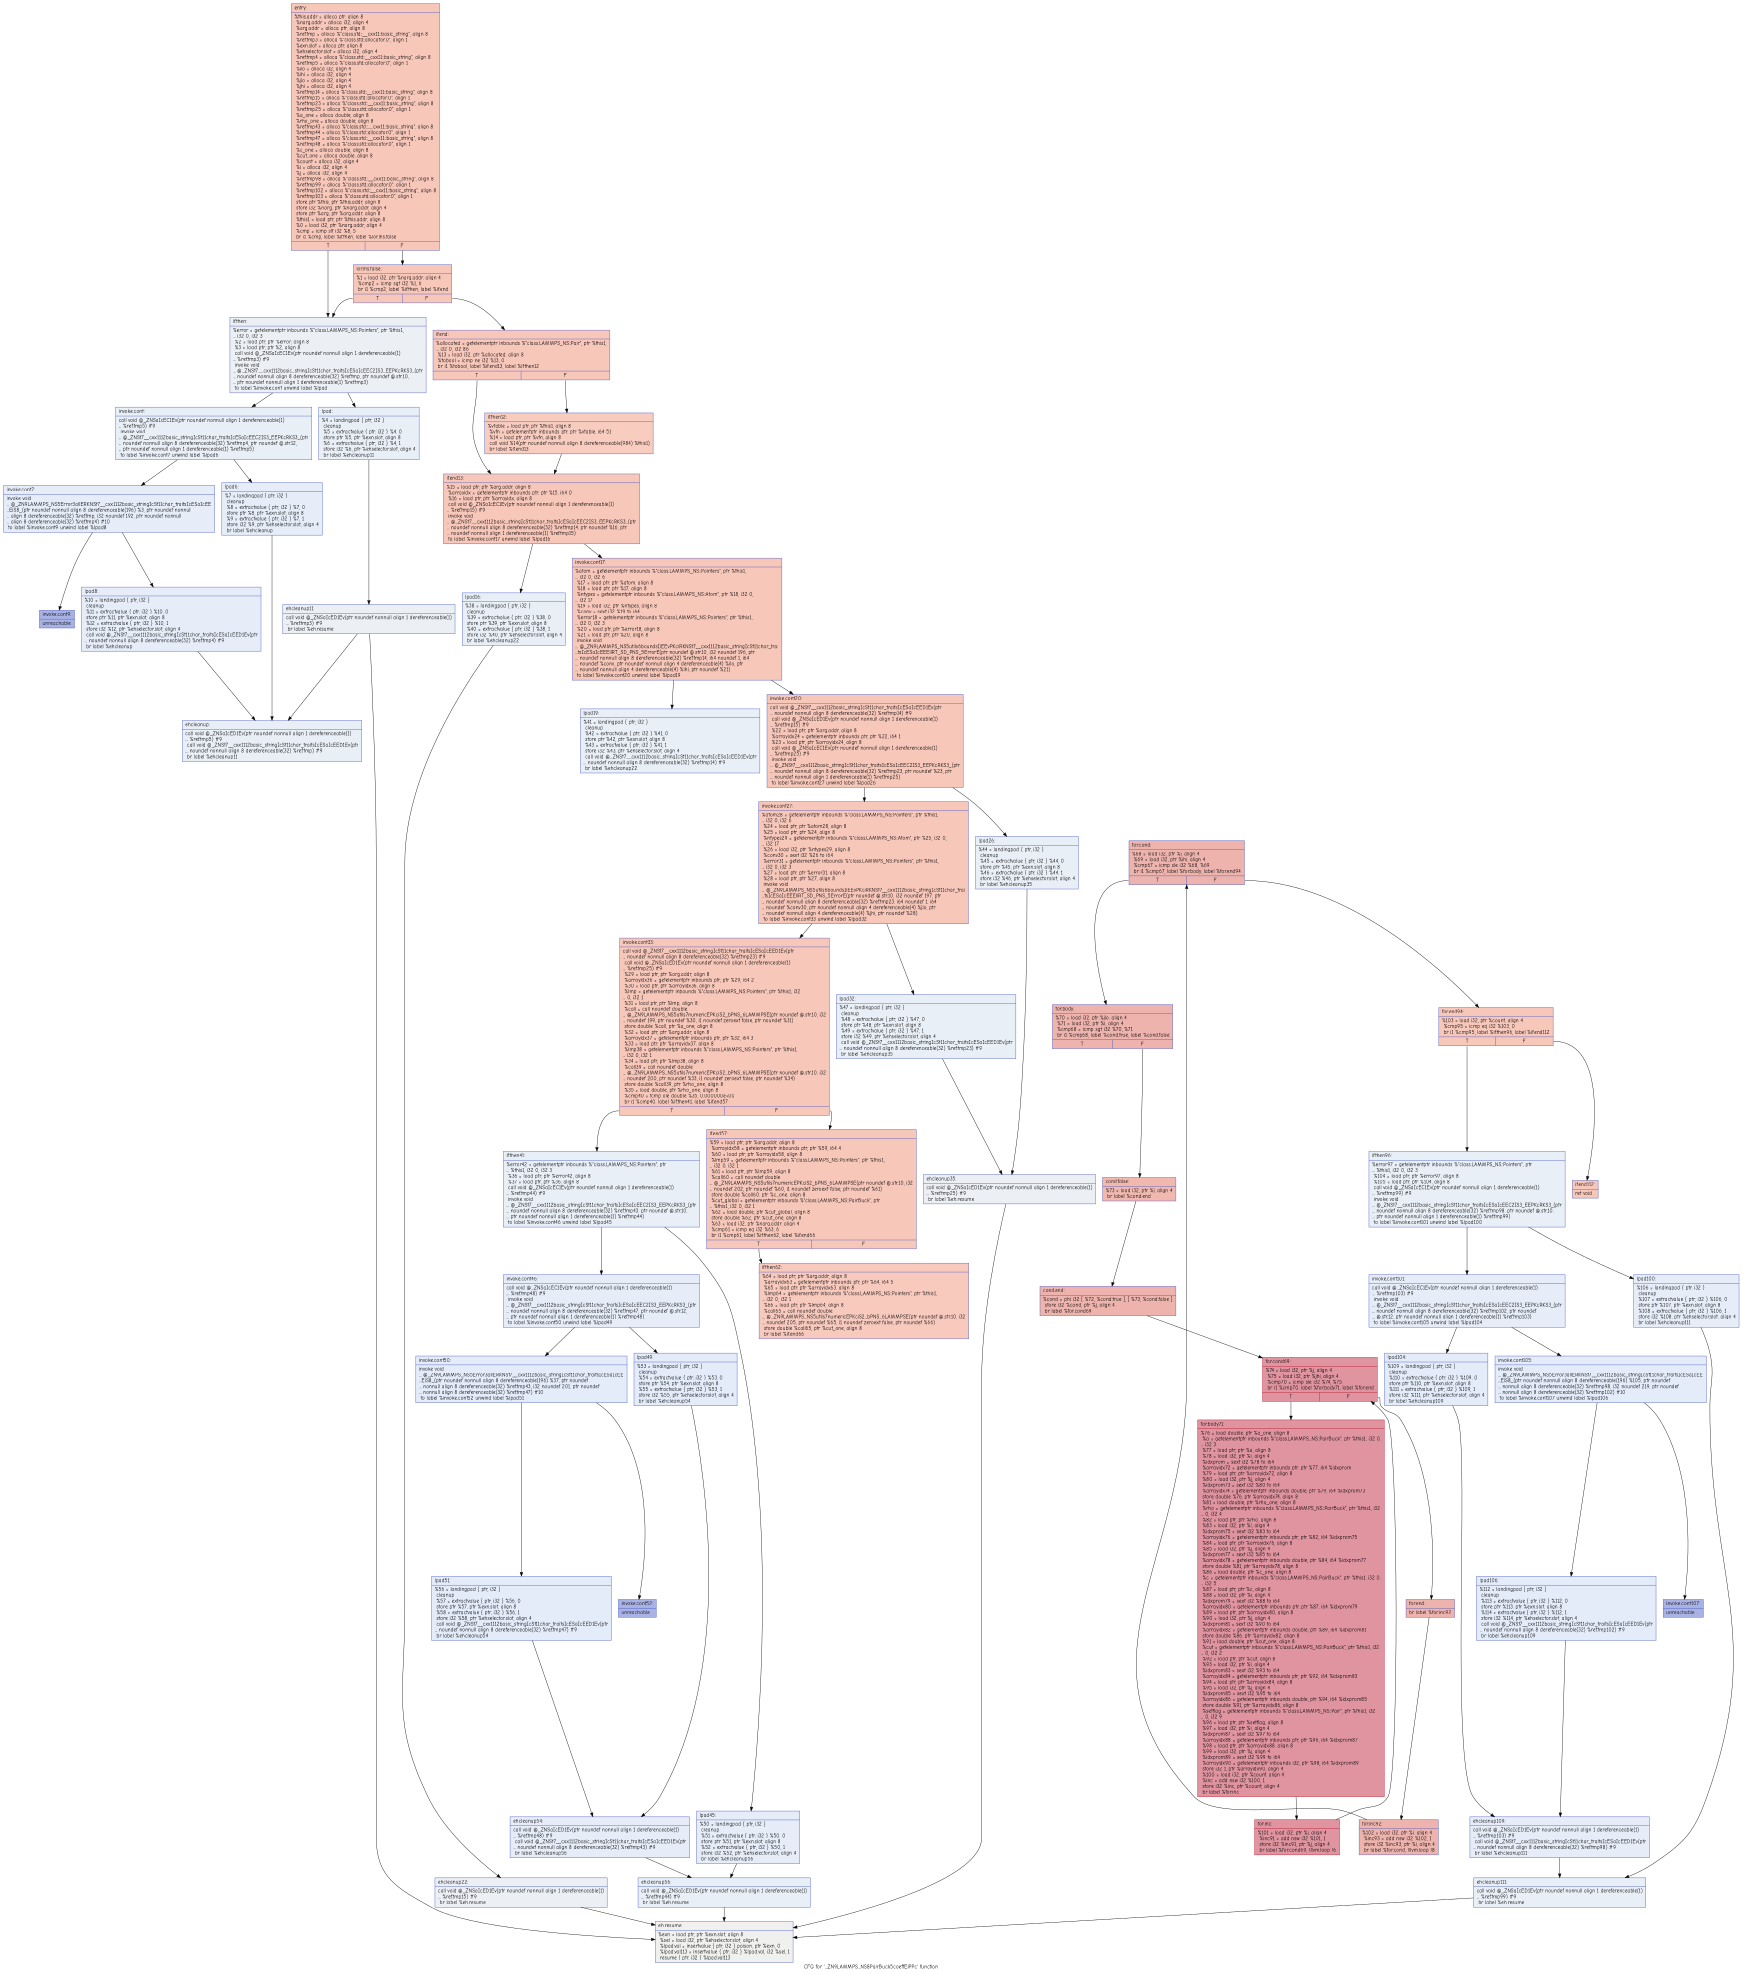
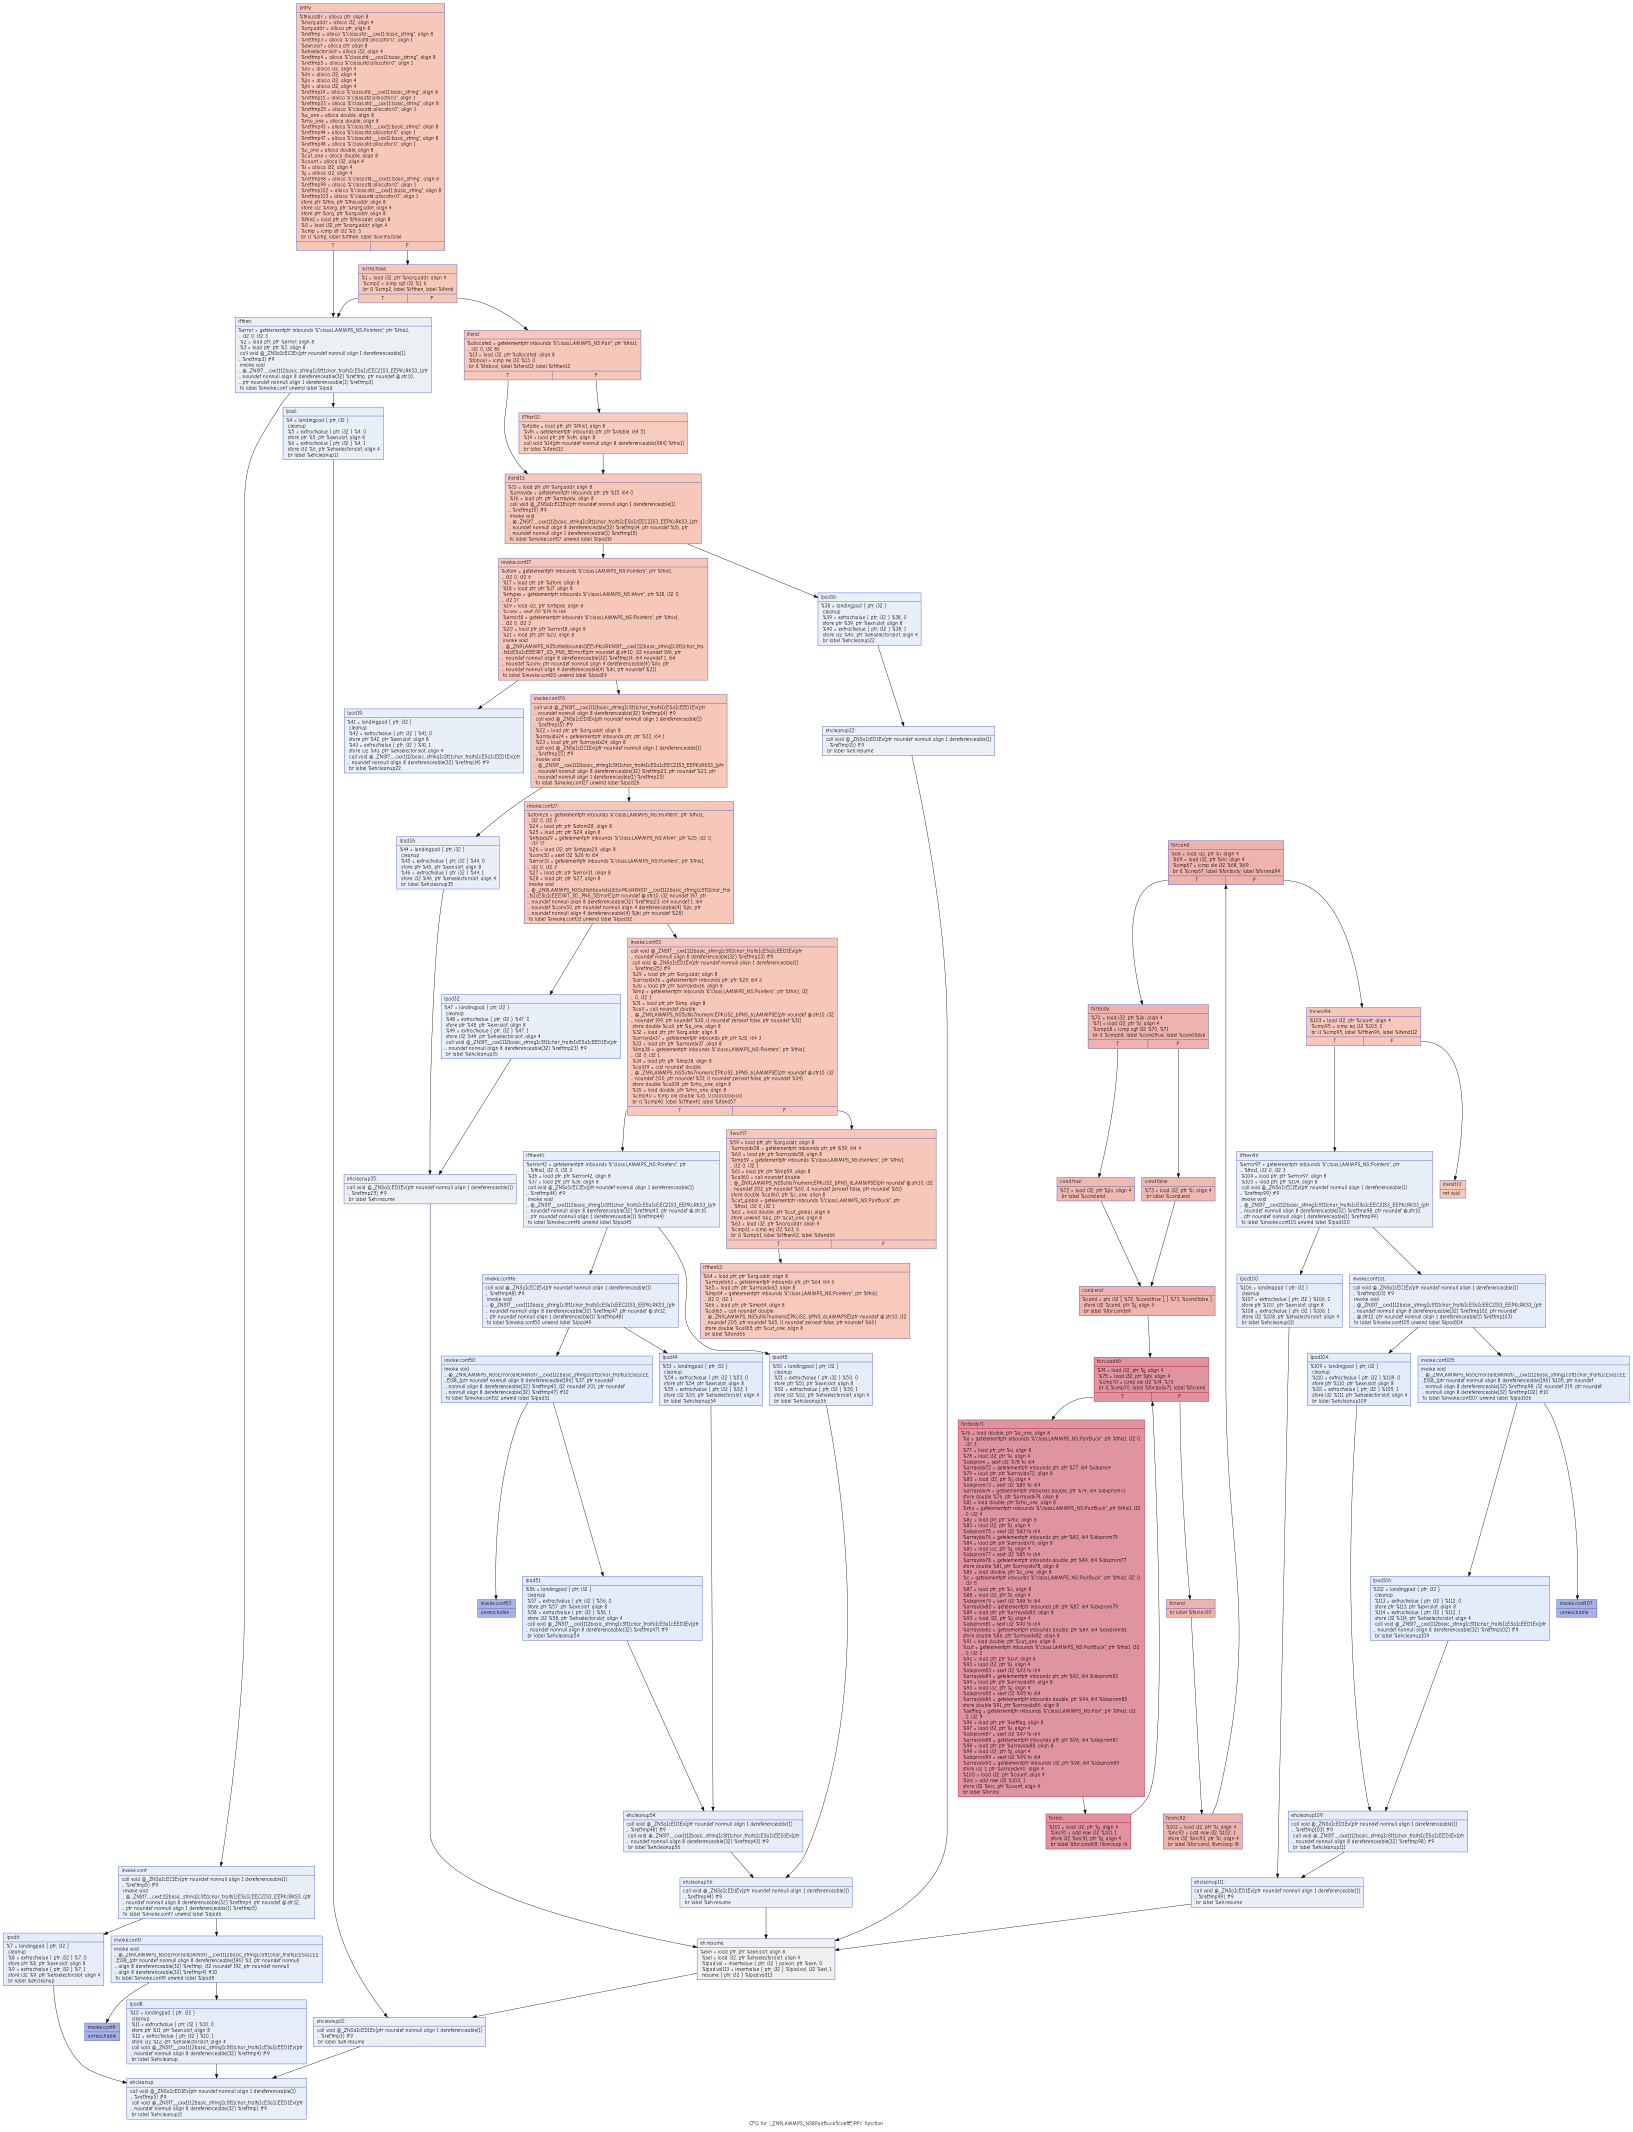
node "entry:": text "%cmp = icmp slt i32 %8, 5" -> "%cmp = icmp slt i32 %0, 5"
node "cond.true:": added
node "if.end57:": text "store double %62, ptr %cut_one, align 8" -> "store unwind %62, ptr %cut_one, align 8"
edge "ehcleanup11:" -> "eh.resume:": reversed
